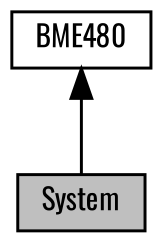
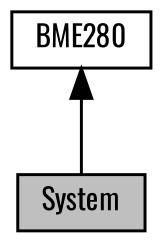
node "BME480": label "BME480" -> "BME280"
